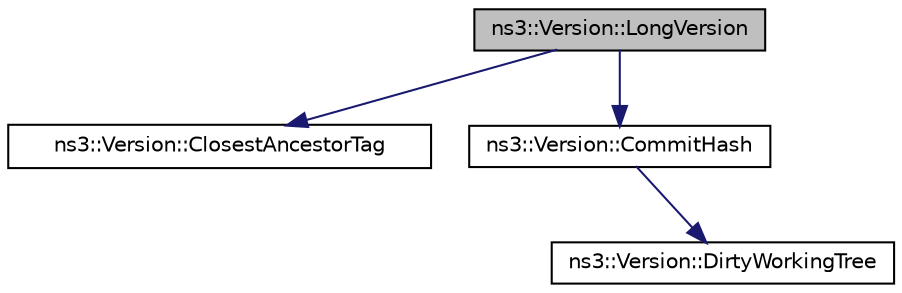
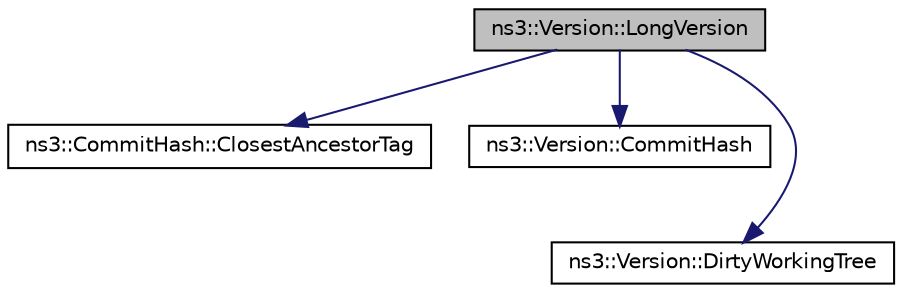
node "ns3::Version::ClosestAncestorTag": label "ns3::Version::ClosestAncestorTag" -> "ns3::CommitHash::ClosestAncestorTag"
edge "ns3::Version::CommitHash" -> "ns3::Version::DirtyWorkingTree": now "ns3::Version::LongVersion" -> "ns3::Version::DirtyWorkingTree"
